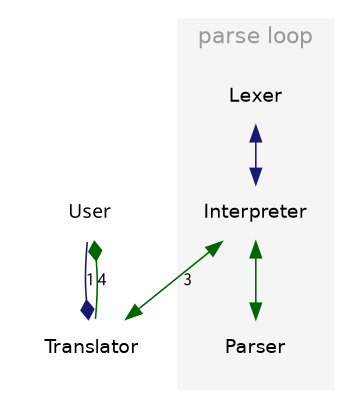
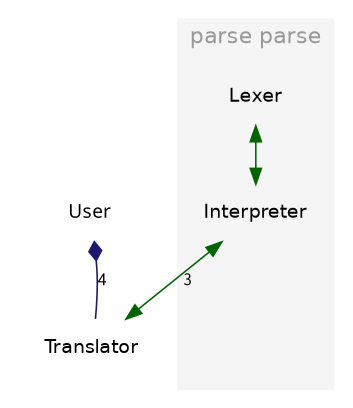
cluster "parse loop": label "parse loop" -> "parse parse"
edge "Lexer" -- "Interpreter": color midnightblue -> darkgreen
edge "User" -> "Translator": removed, label "1"
edge "Translator" -> "User": color darkgreen -> midnightblue
node "Parser": removed
